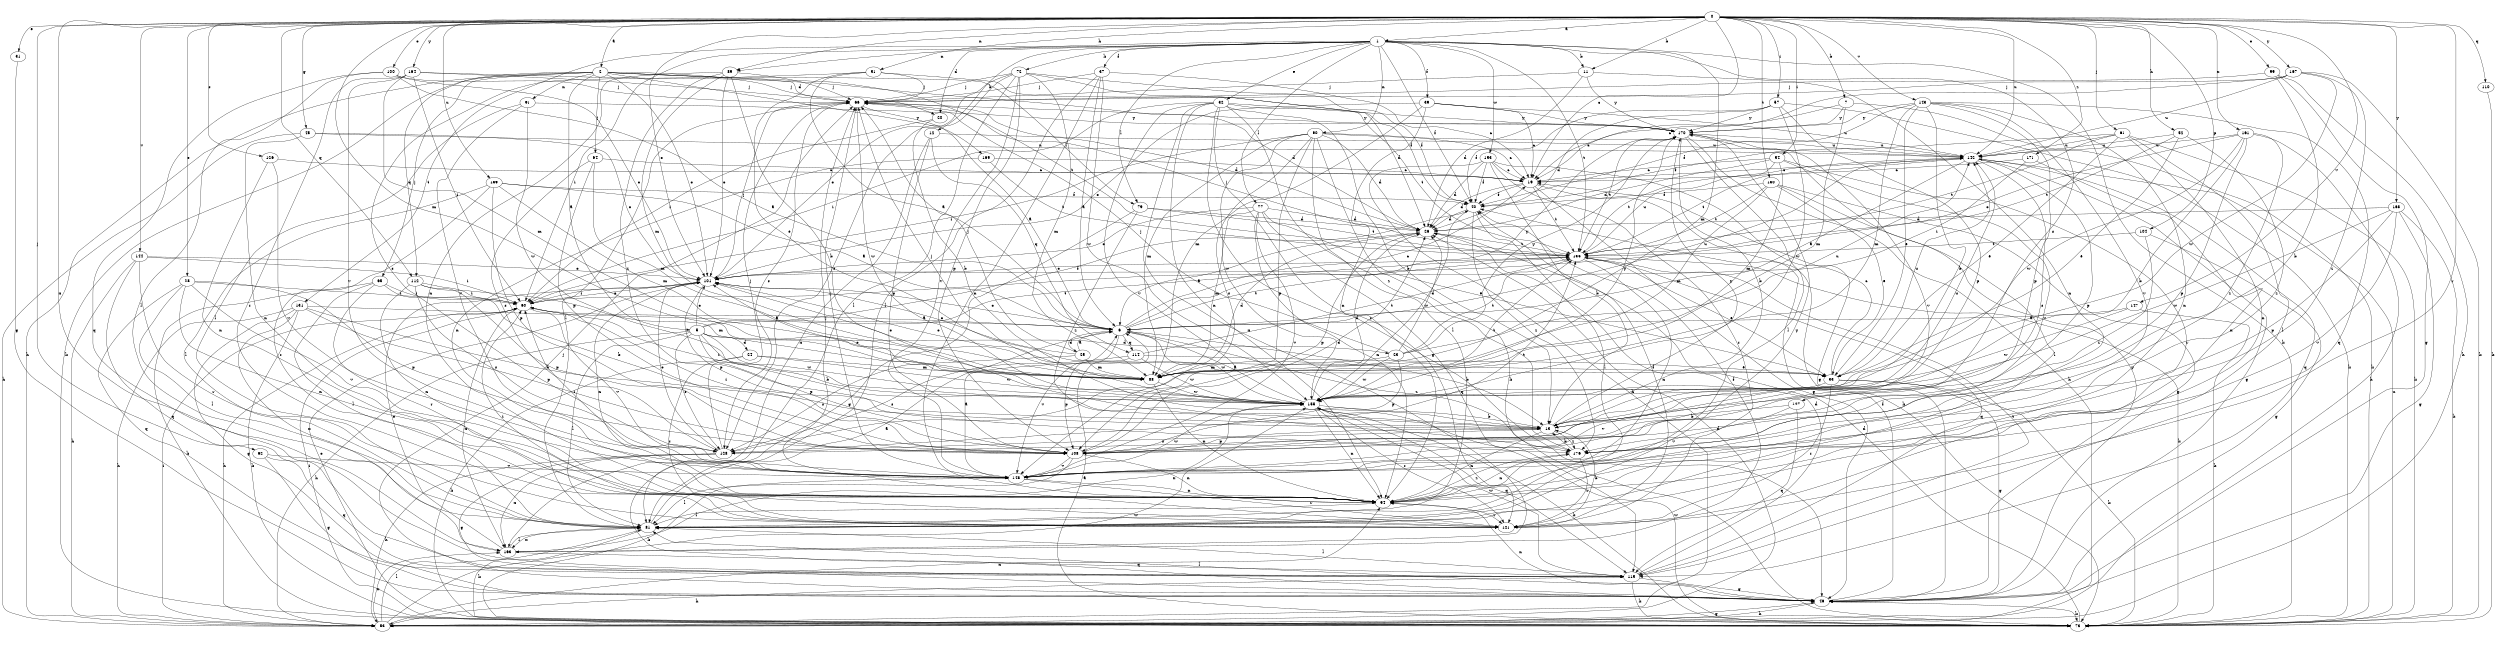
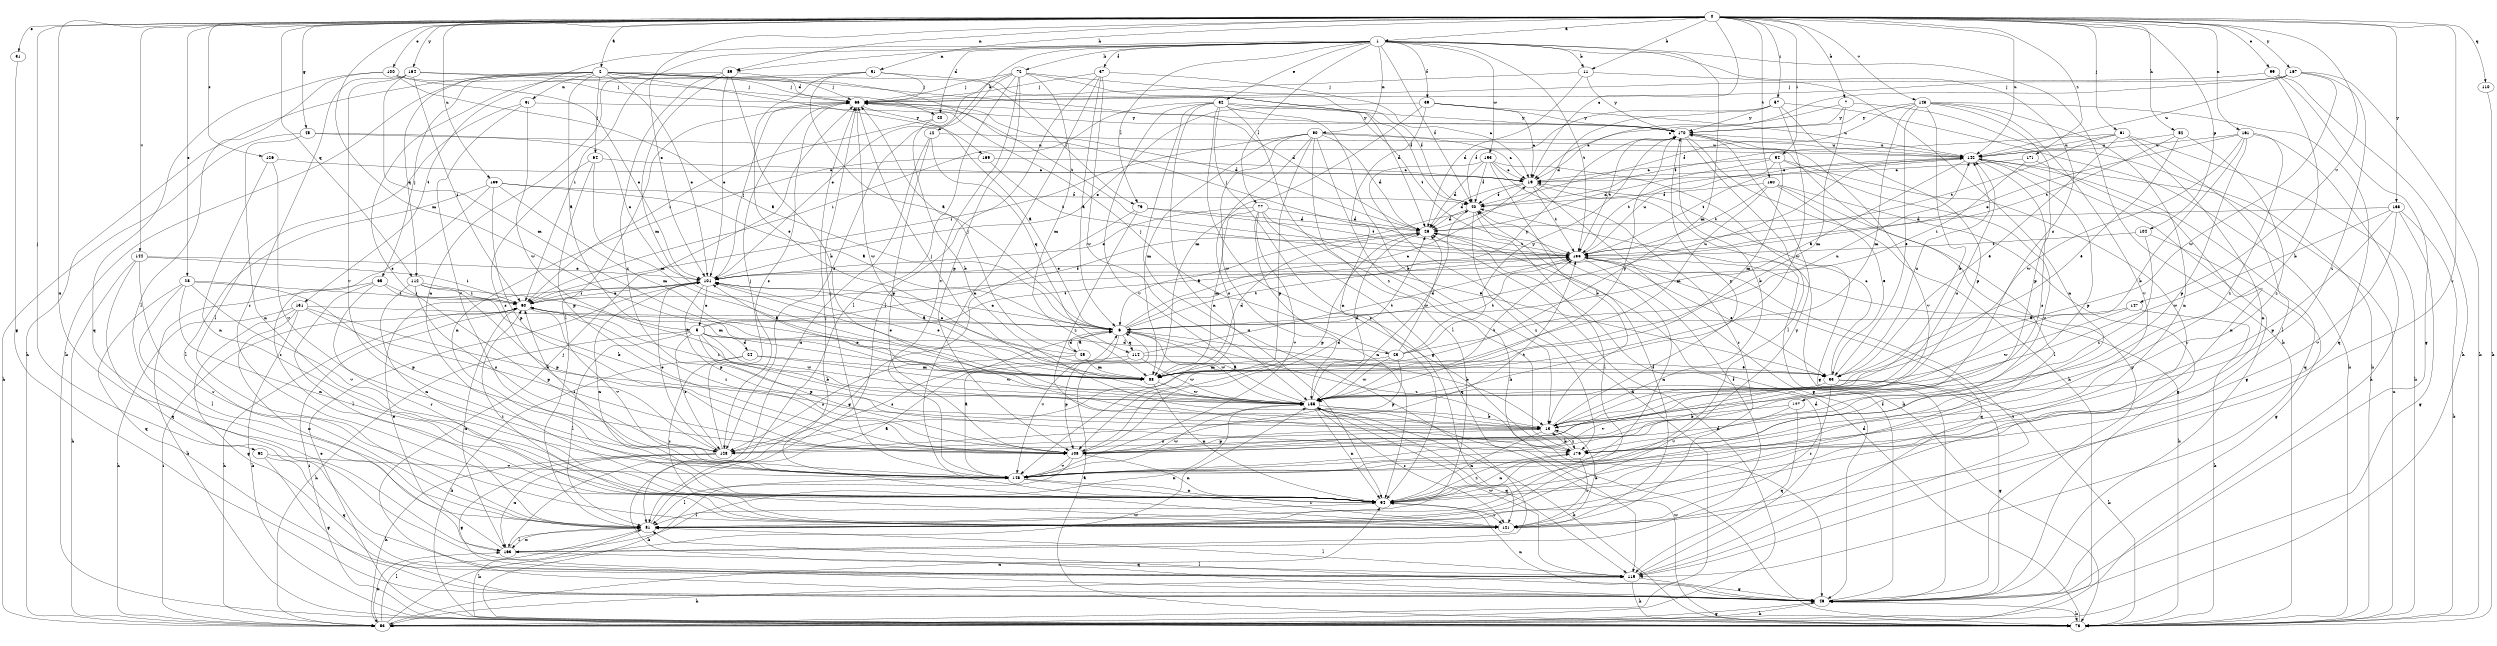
edge "5" -> "101": reversed
